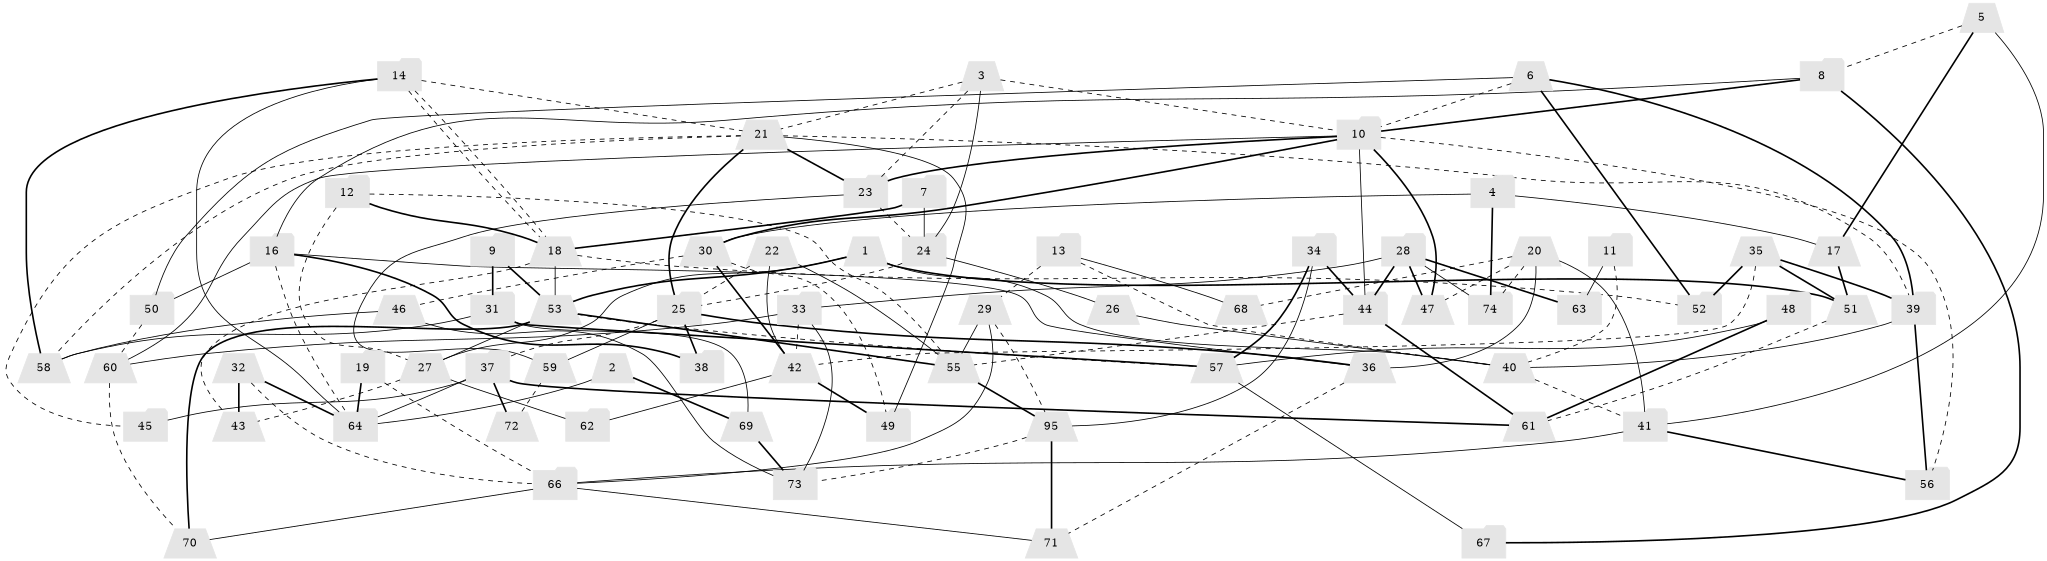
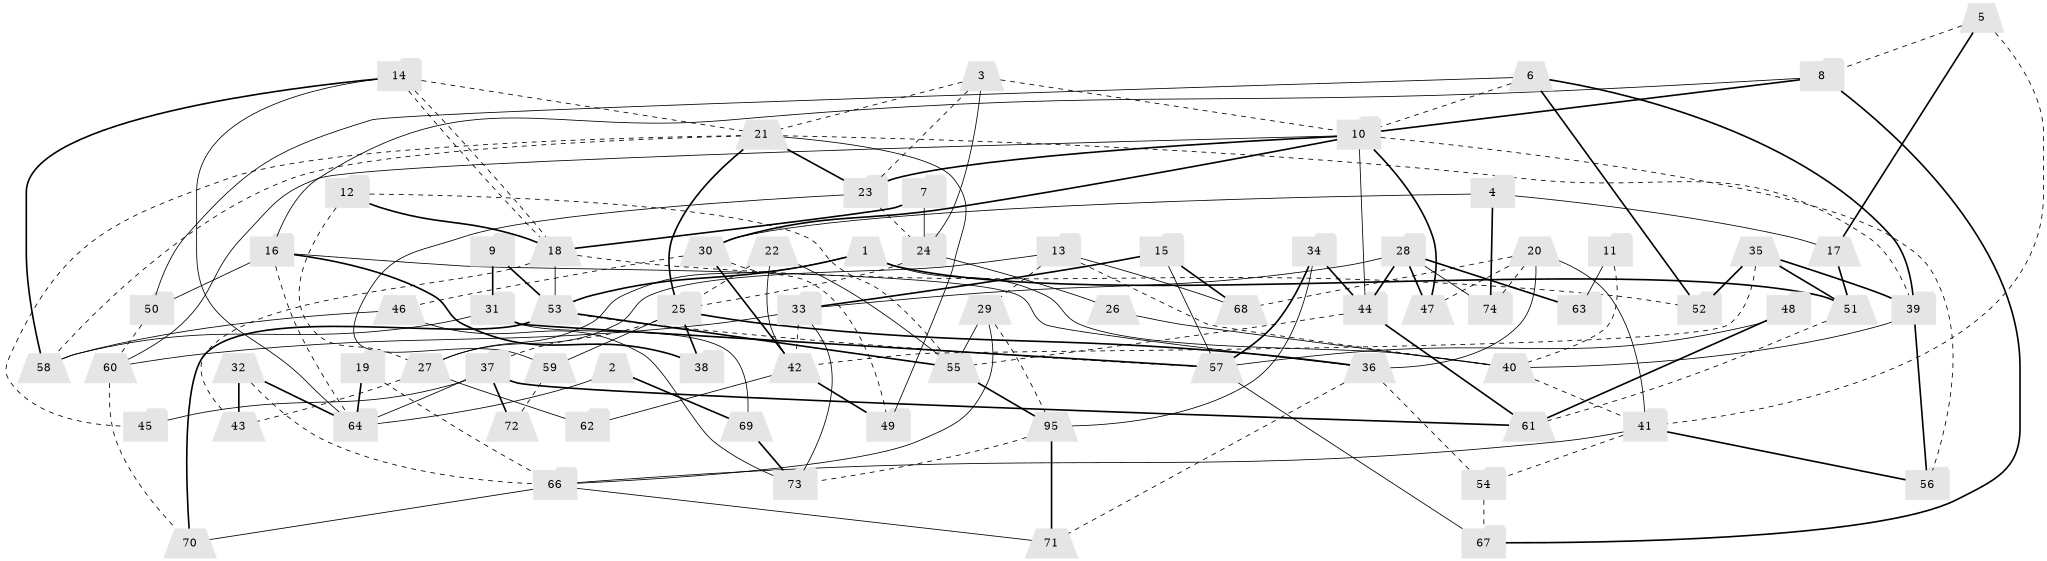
node "15": added
edge "5" -- "41": style solid -> dashed
edge "53" -- "27": now "13" -- "27"
node "54": added
